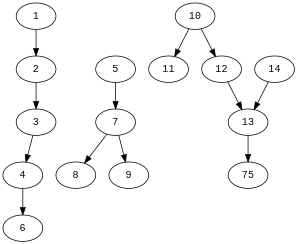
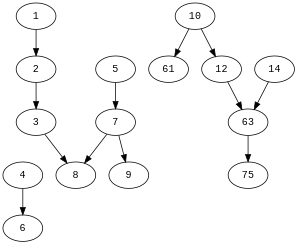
node "11": label "11" -> "61"
node "13": label "13" -> "63"
edge "3" -> "4": now "3" -> "8"
